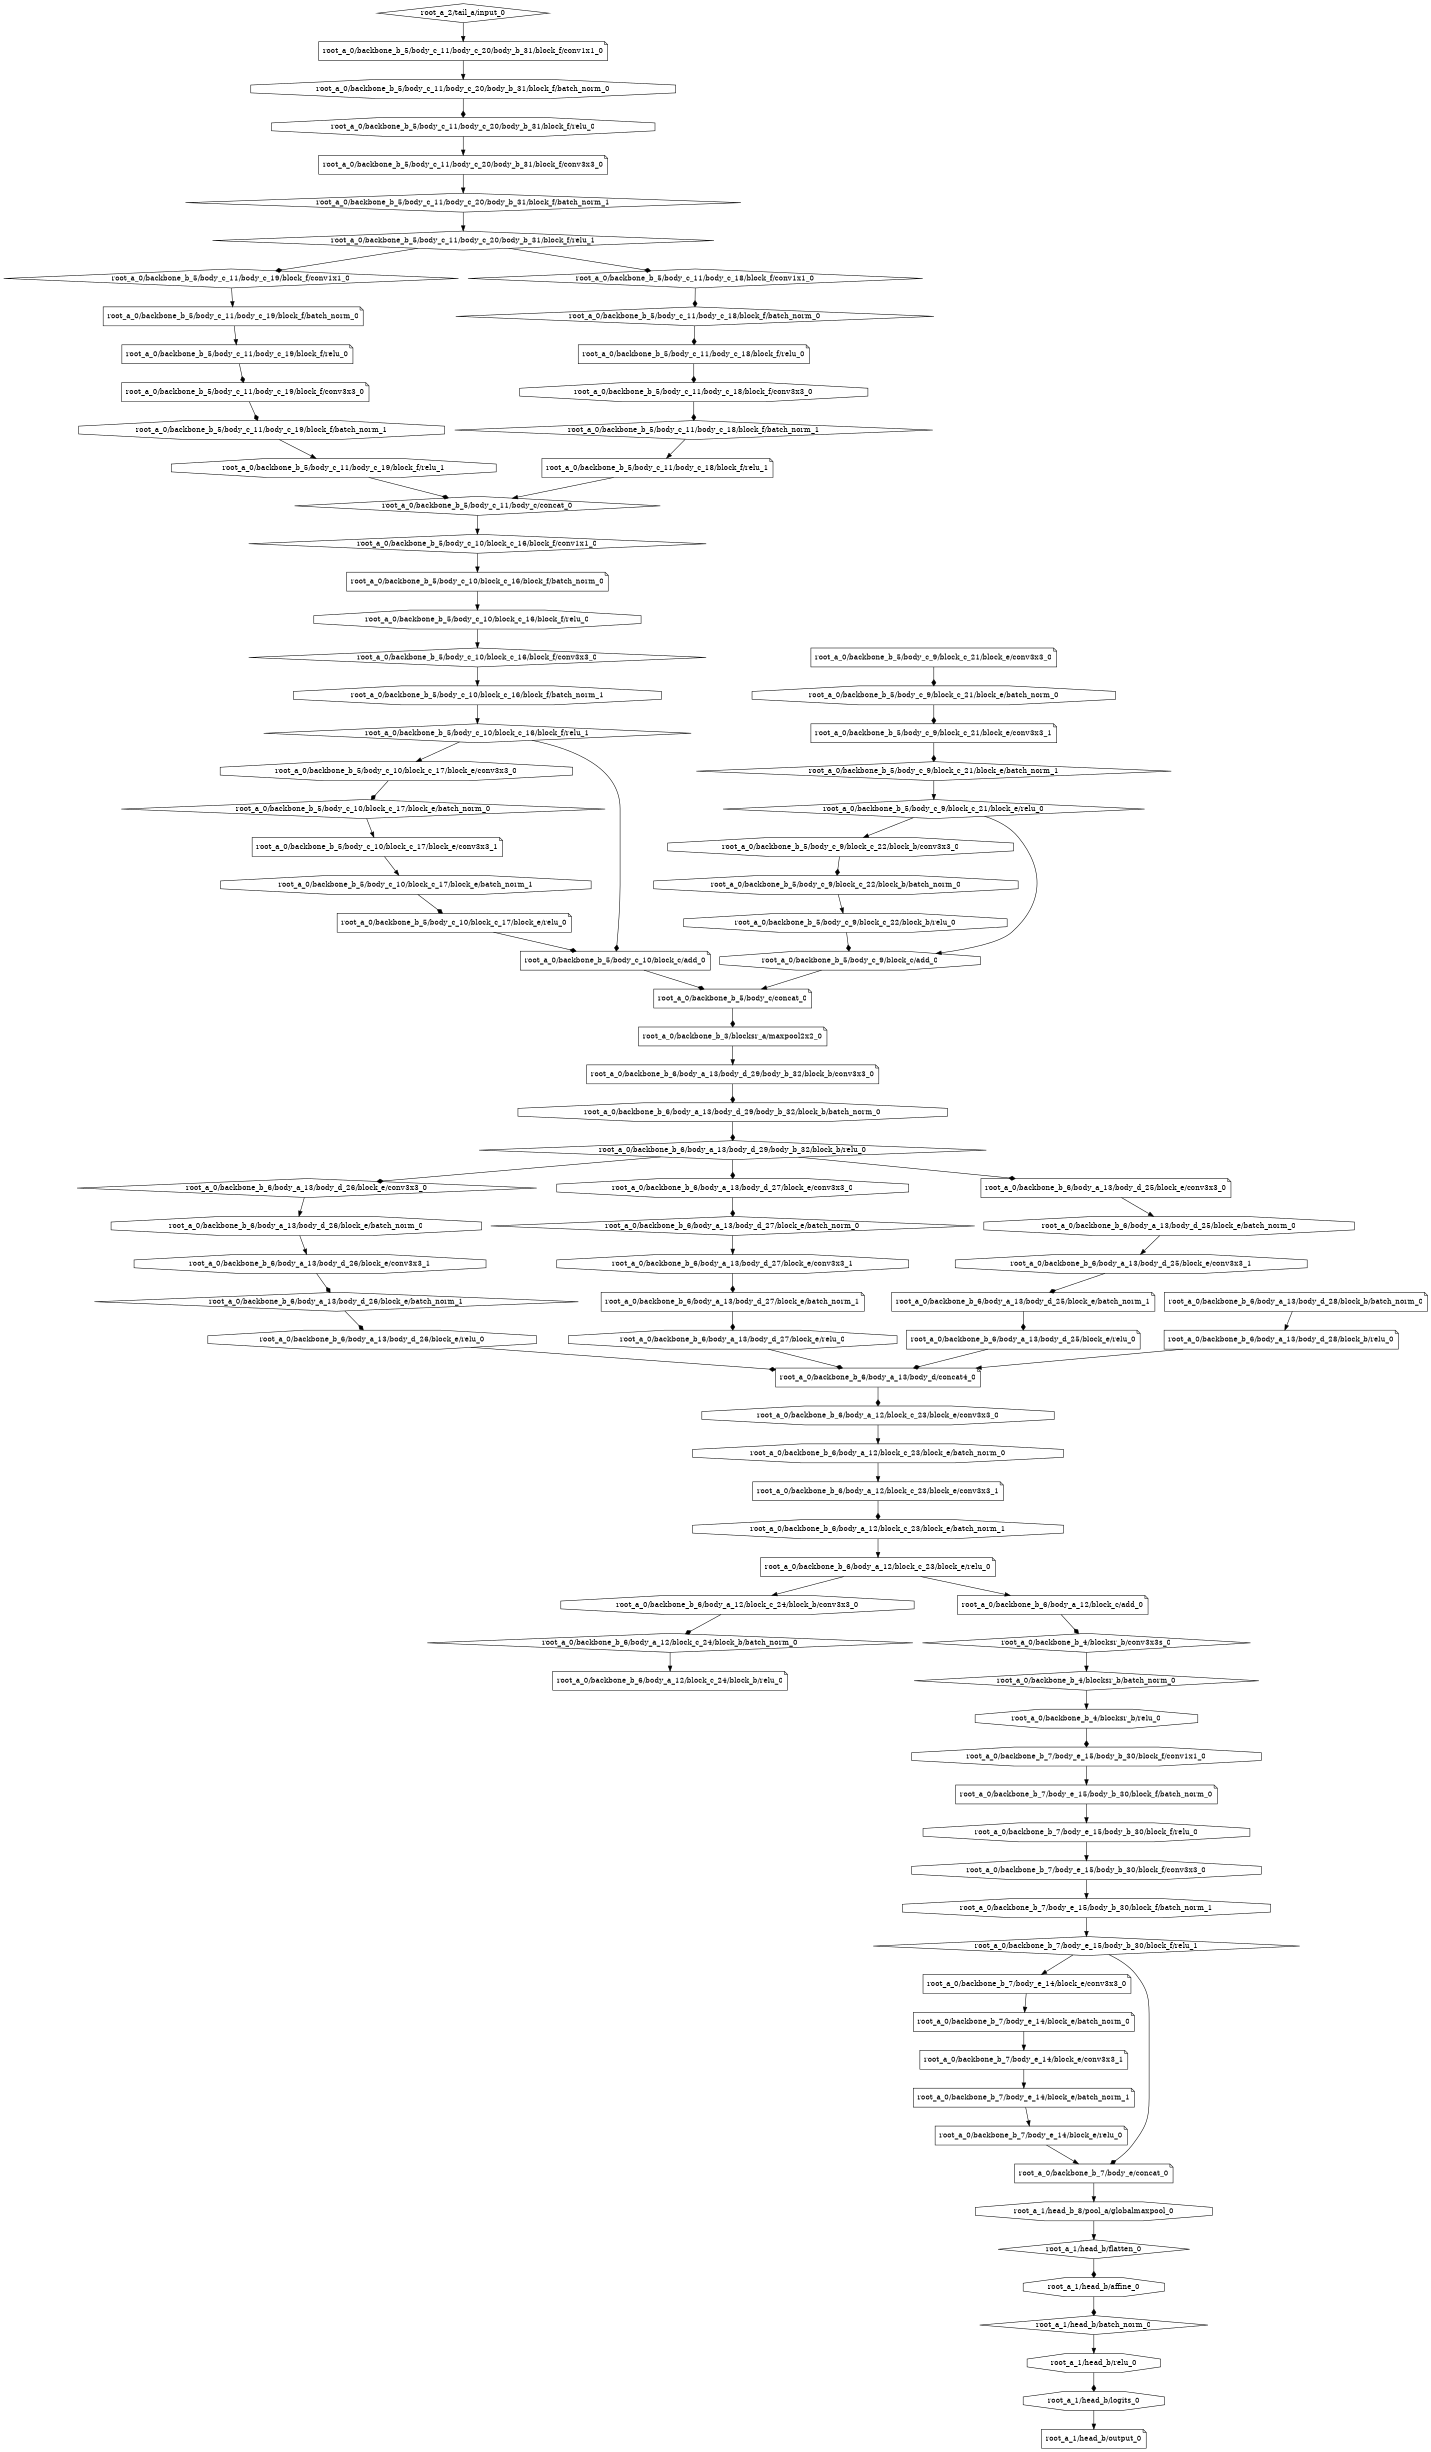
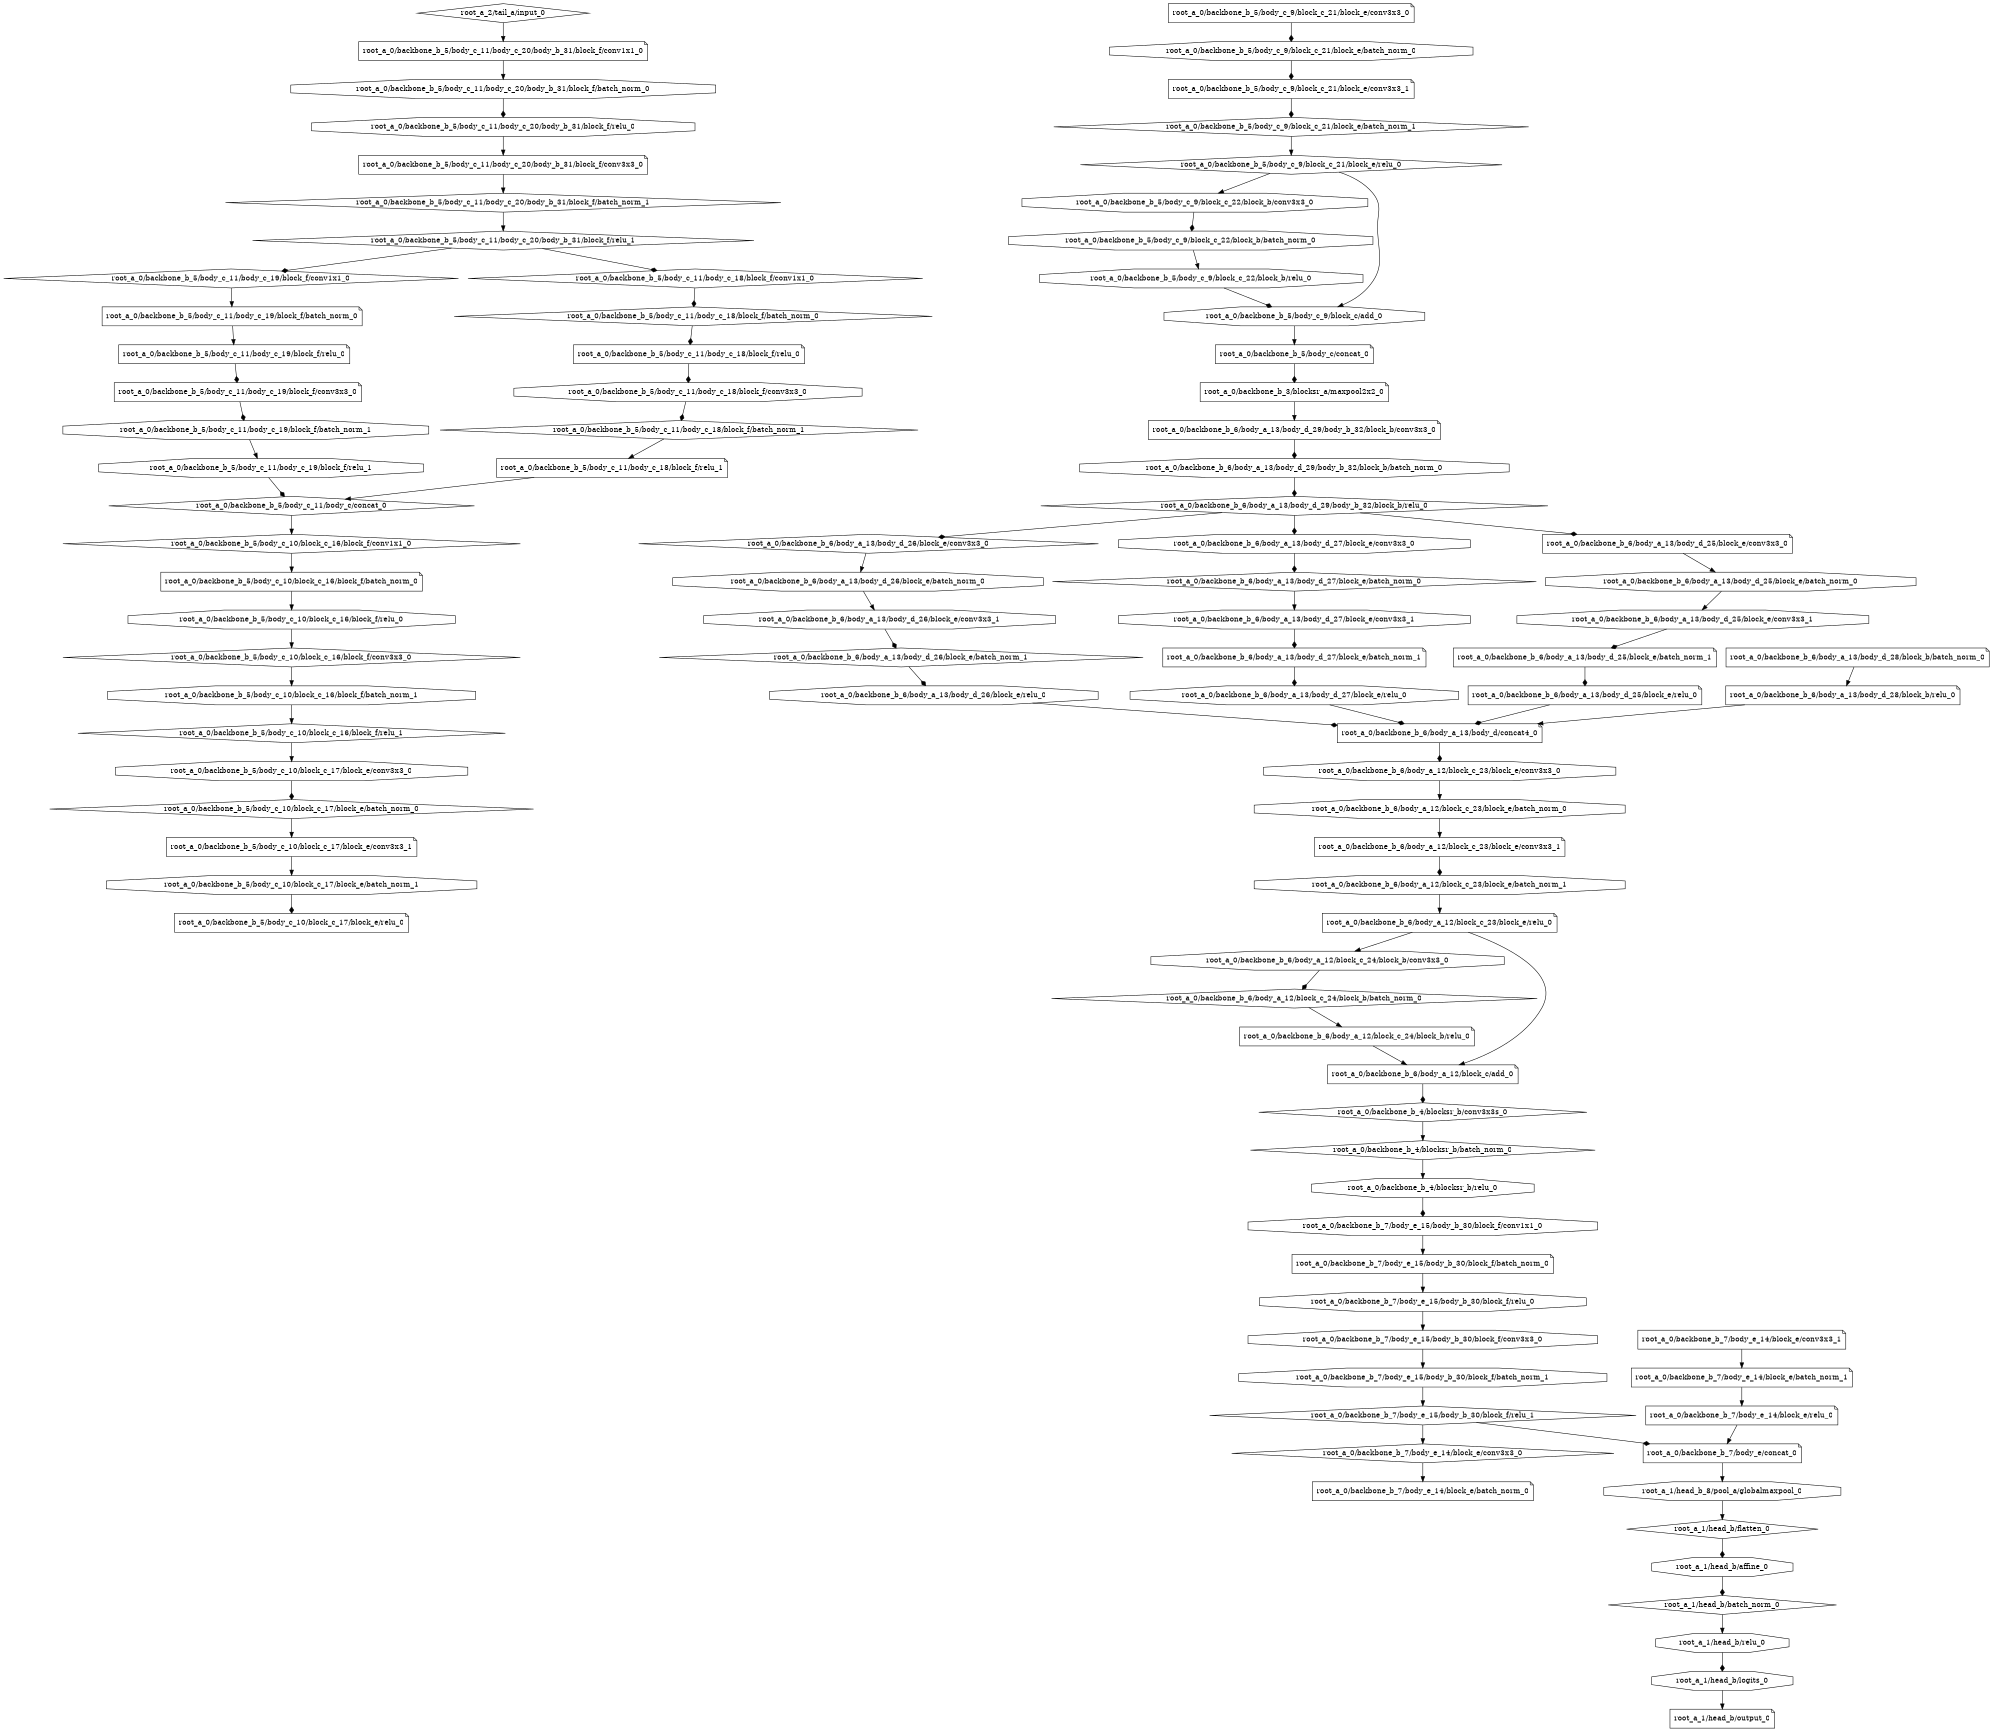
node "root_a_0/backbone_b_5/body_c_10/block_c/add_0": removed
edge "root_a_0/backbone_b_6/body_a_12/block_c_24/block_b/relu_0" -> "root_a_0/backbone_b_6/body_a_12/block_c/add_0": added
node "root_a_0/backbone_b_7/body_e_14/block_e/conv3x3_0": shape note -> diamond
edge "root_a_0/backbone_b_7/body_e_14/block_e/batch_norm_0" -> "root_a_0/backbone_b_7/body_e_14/block_e/conv3x3_1": removed
